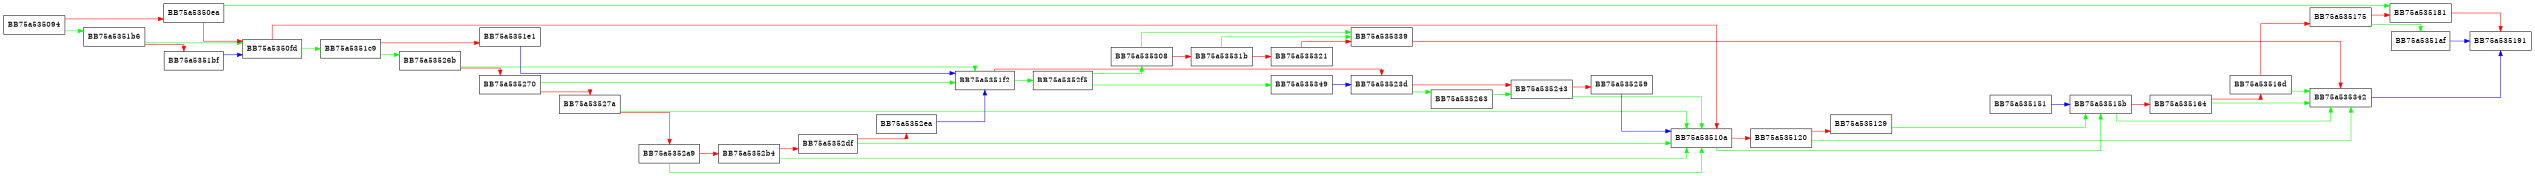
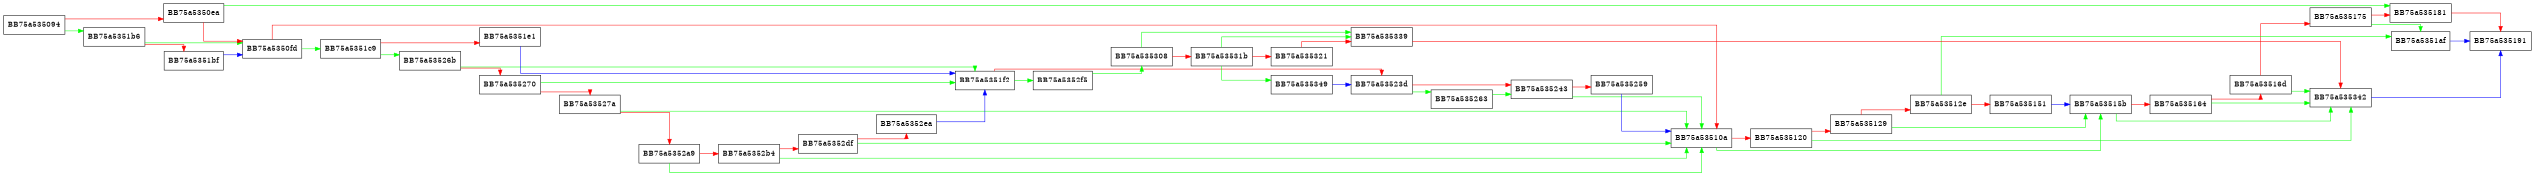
edge "BB75a5352f5" -> "BB75a535349": now "BB75a53531b" -> "BB75a535349"
node "BB75a53512e": added
